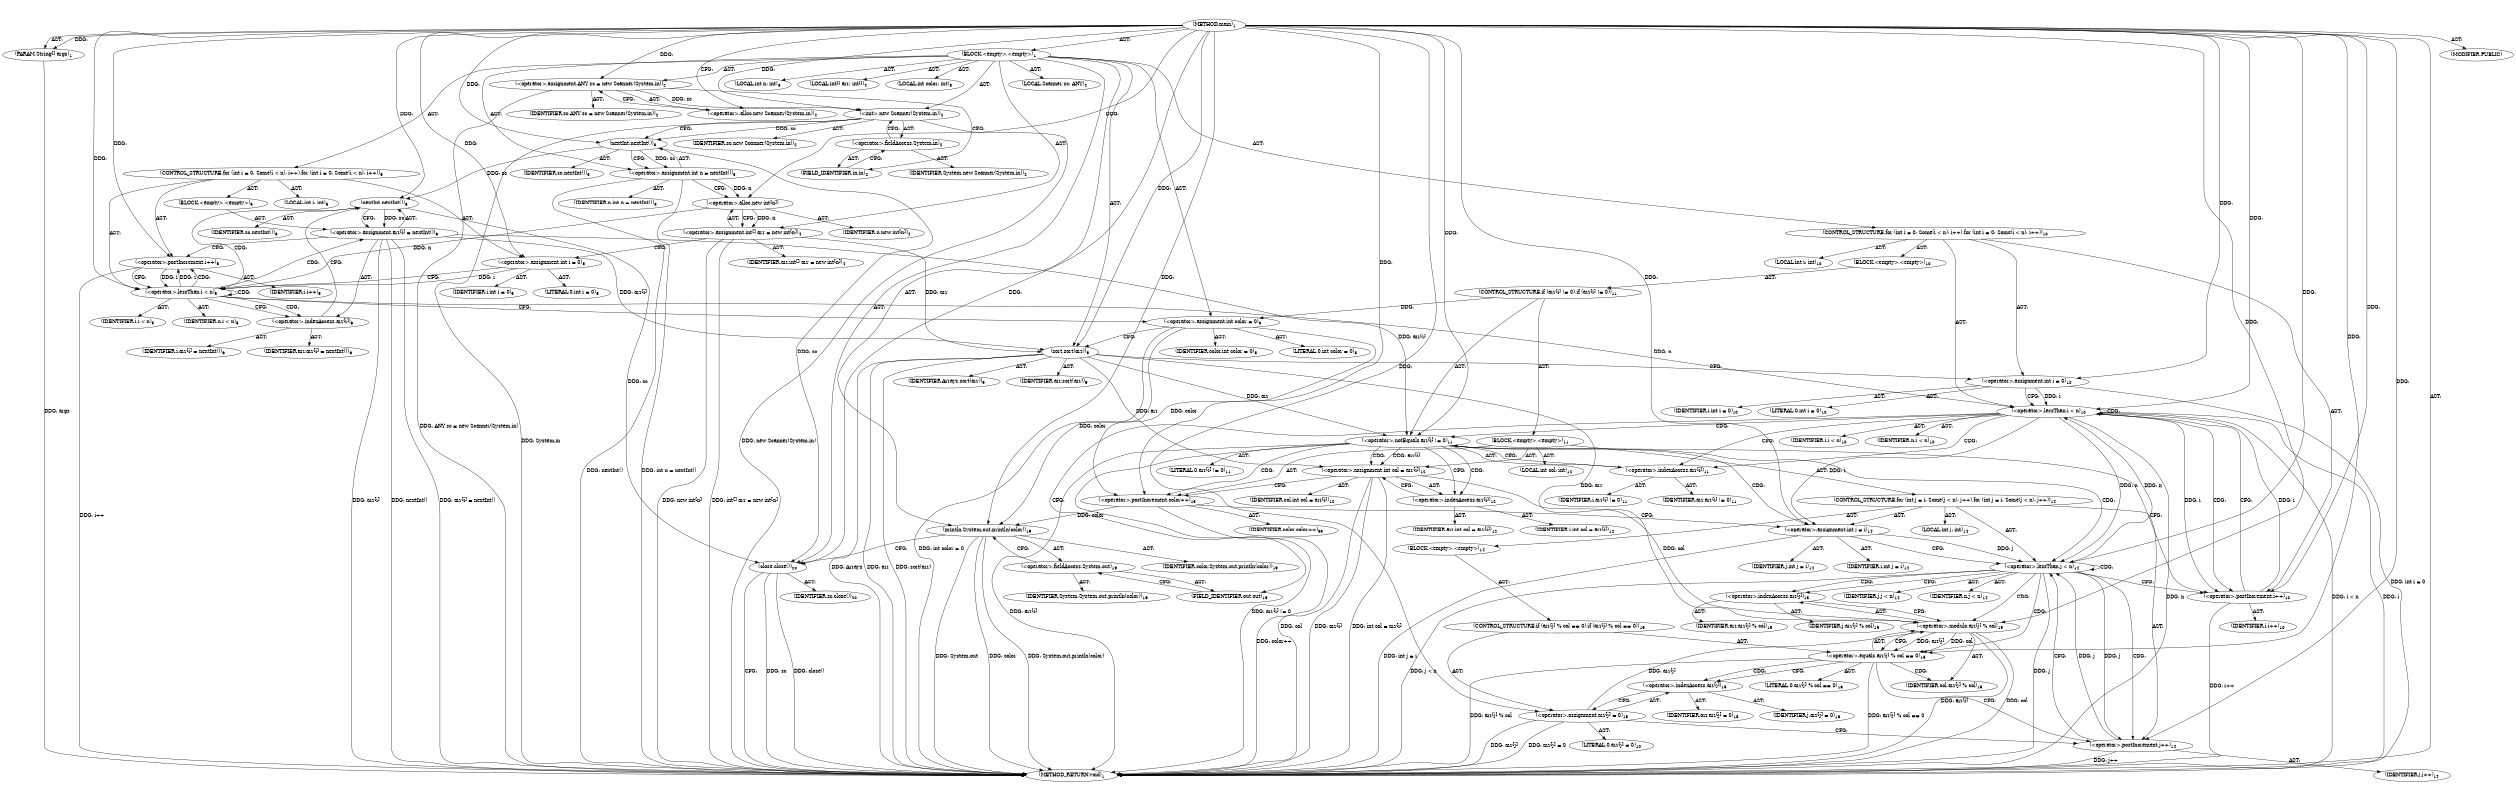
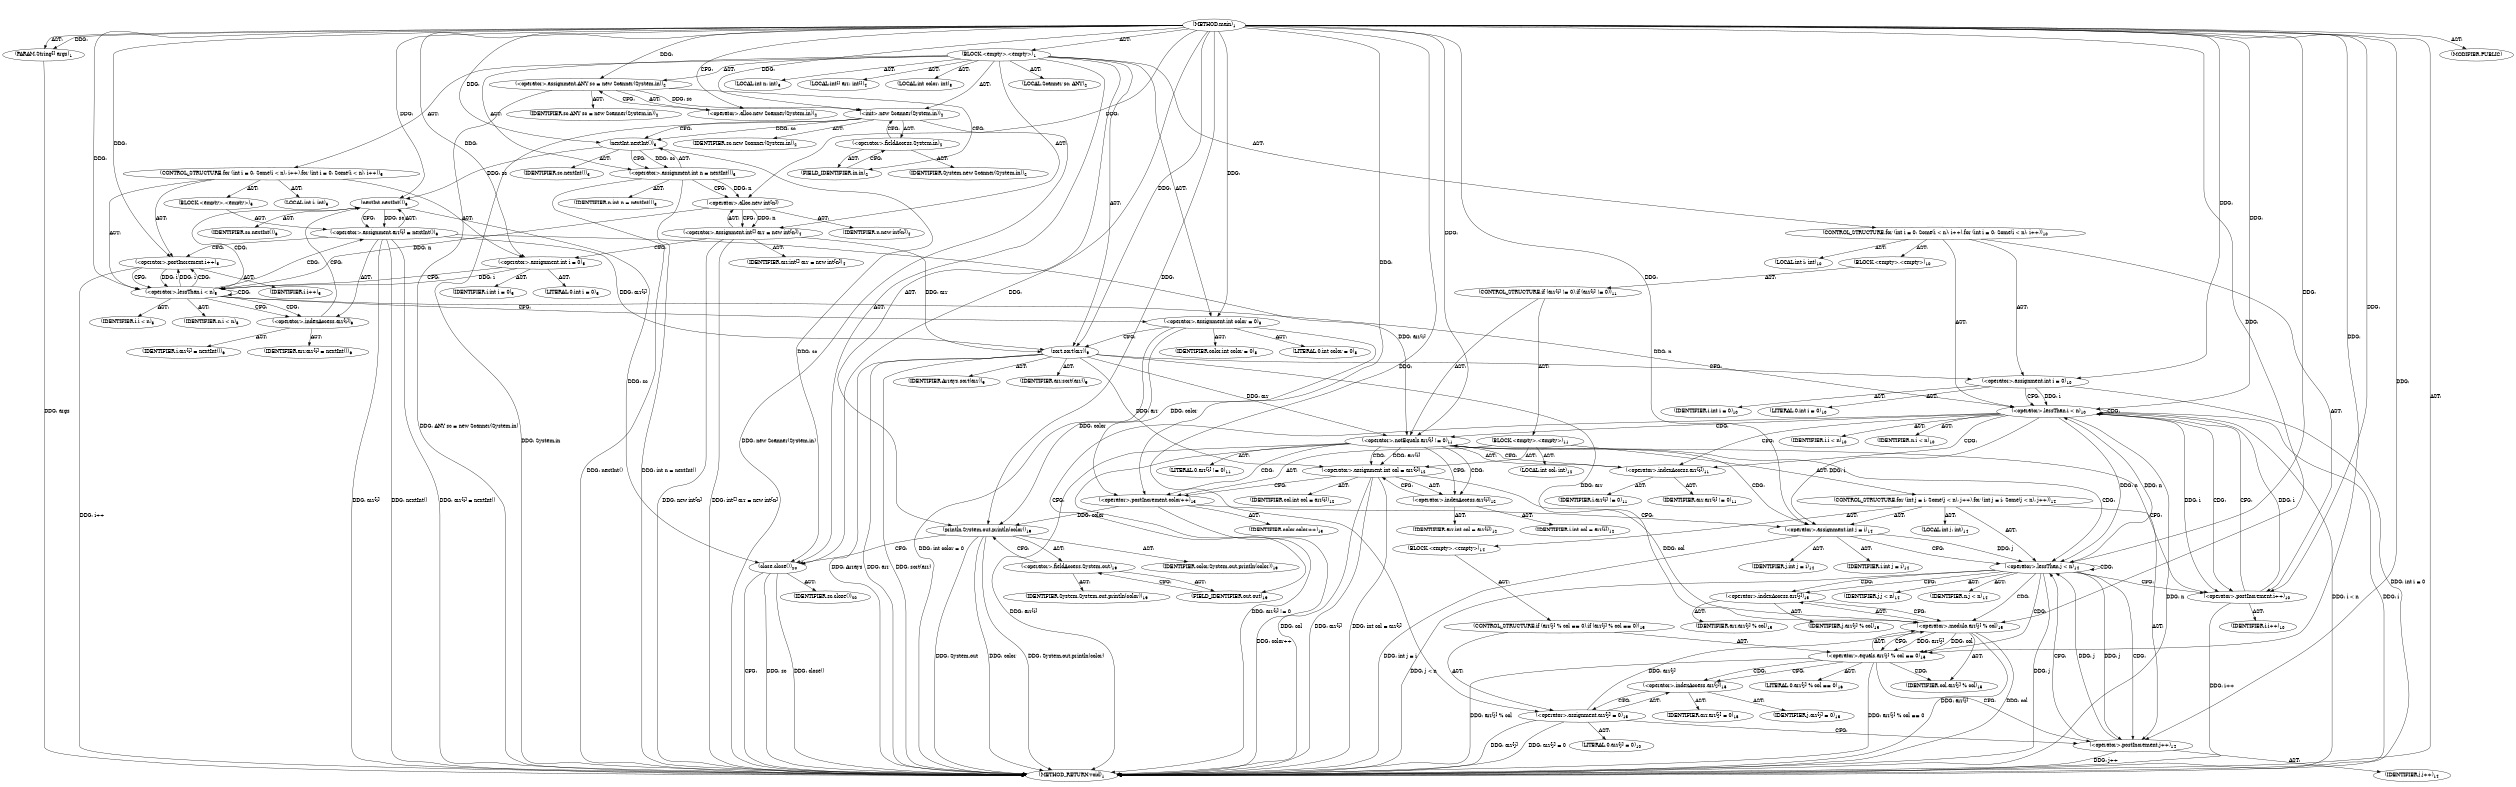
edge "(CONTROL_STRUCTURE,if (arr[i] != 0),if (arr[i] != 0))" -> "(<operator>.assignment,int color = 0)": now "(METHOD,main)" -> "(<operator>.assignment,int color = 0)"
node "(IDENTIFIER,color,color++)": text "63" -> "13"
